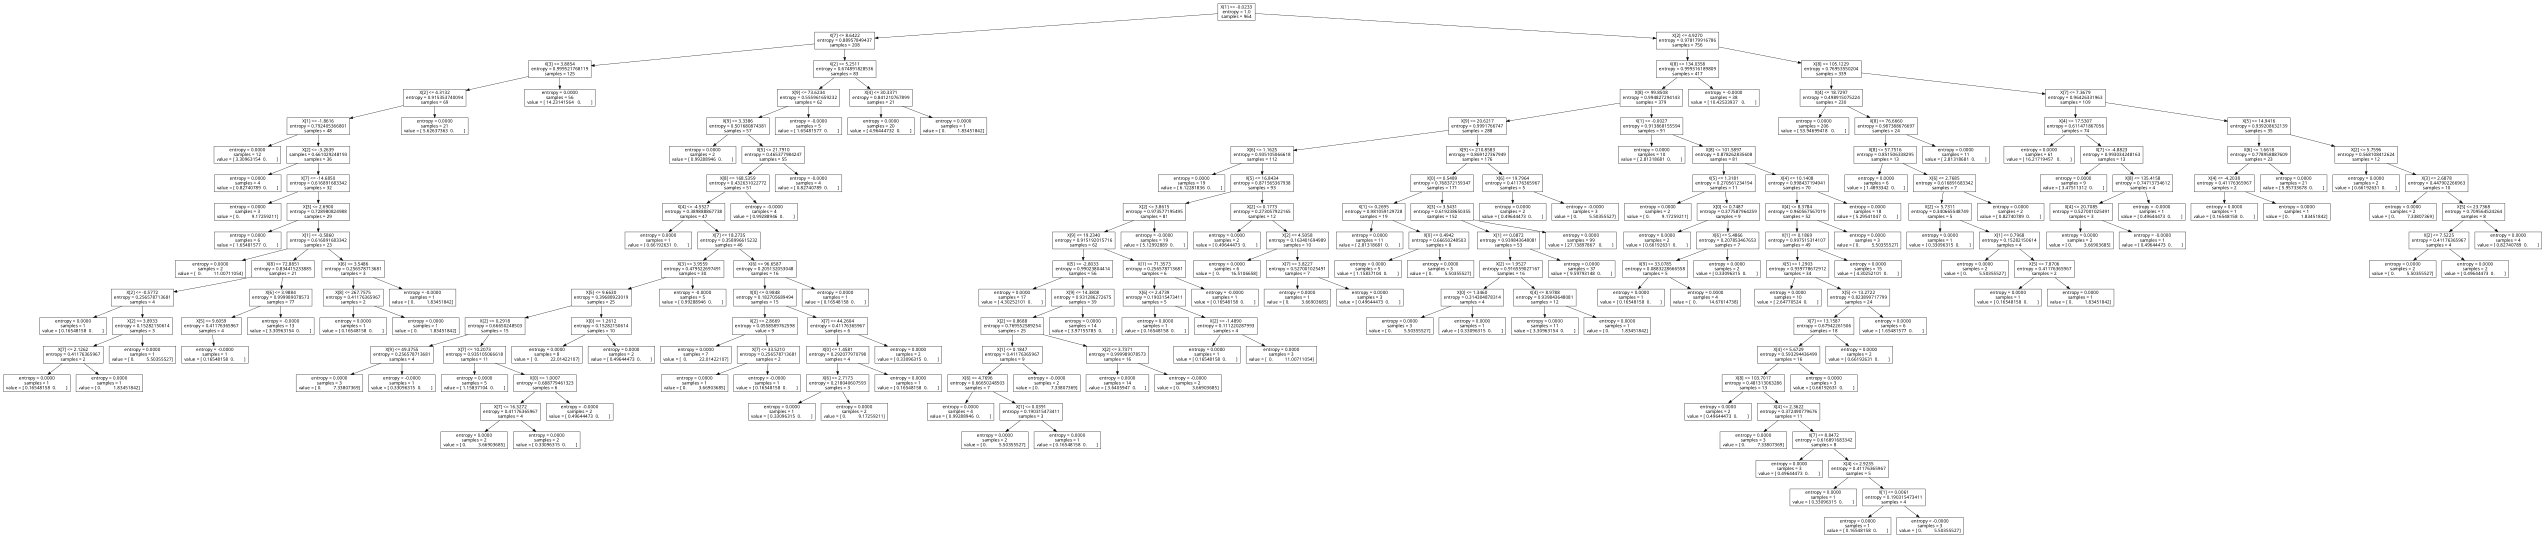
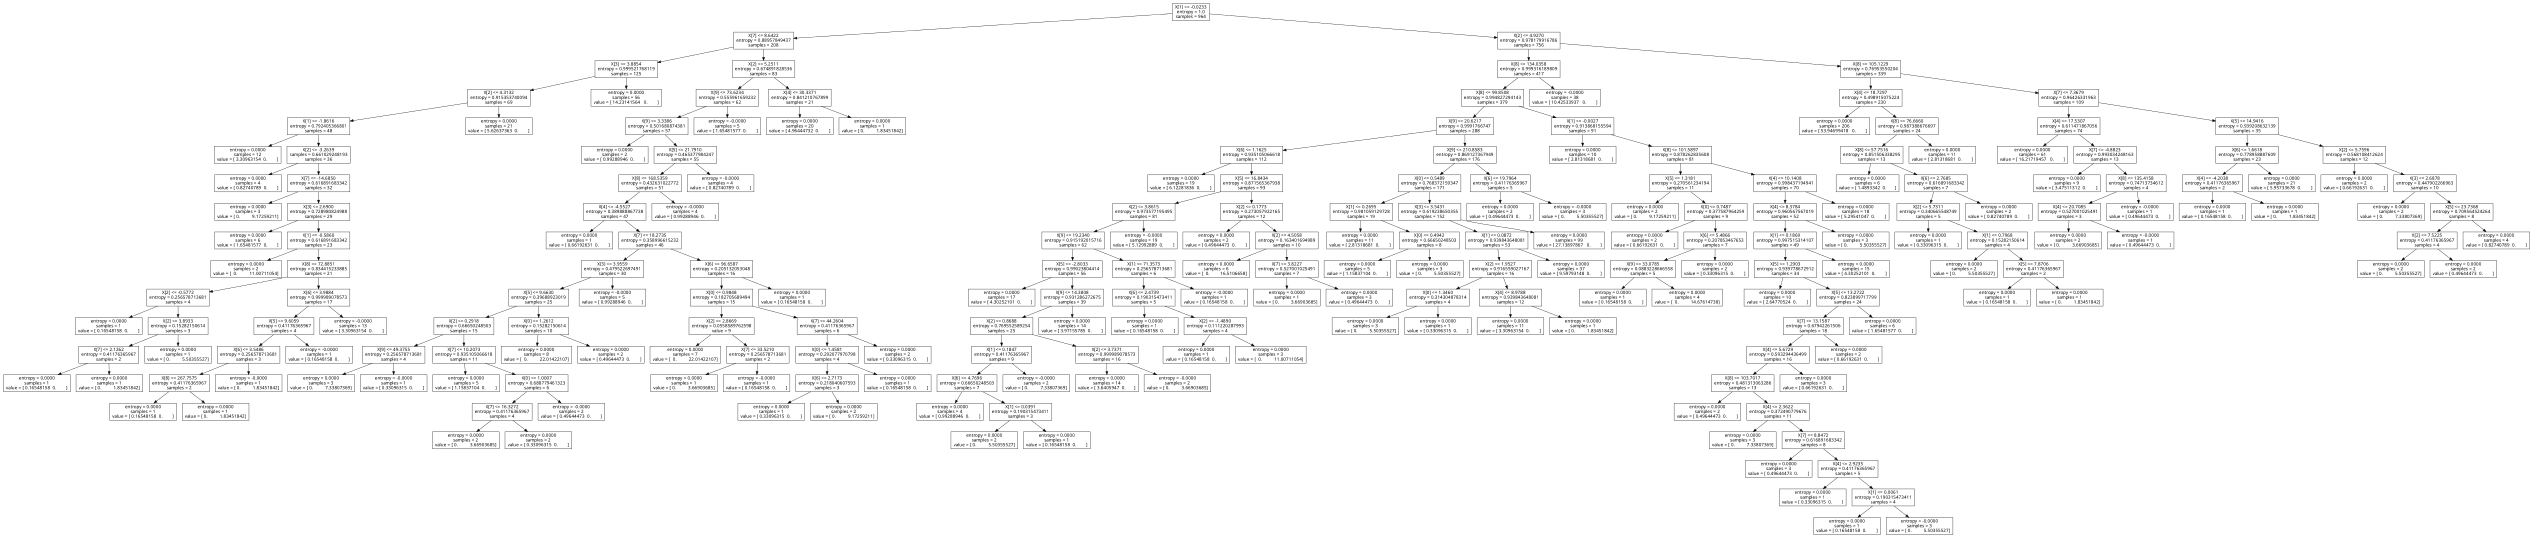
edge "X[1] <= -0.5860 entropy = 0.616891683342 samples = 23" -> "X[6] <= 3.5486 entropy = 0.256578713681 samples = 3": now "X[5] <= 9.6059 entropy = 0.41176365967 samples = 4" -> "X[6] <= 3.5486 entropy = 0.256578713681 samples = 3"
node "X[6] <= 3.9884 entropy = 0.999989078573 samples = 77": label "X[6] <= 3.9884 entropy = 0.999989078573 samples = 77" -> "X[6] <= 3.9884 entropy = 0.999989078573 samples = 17"
